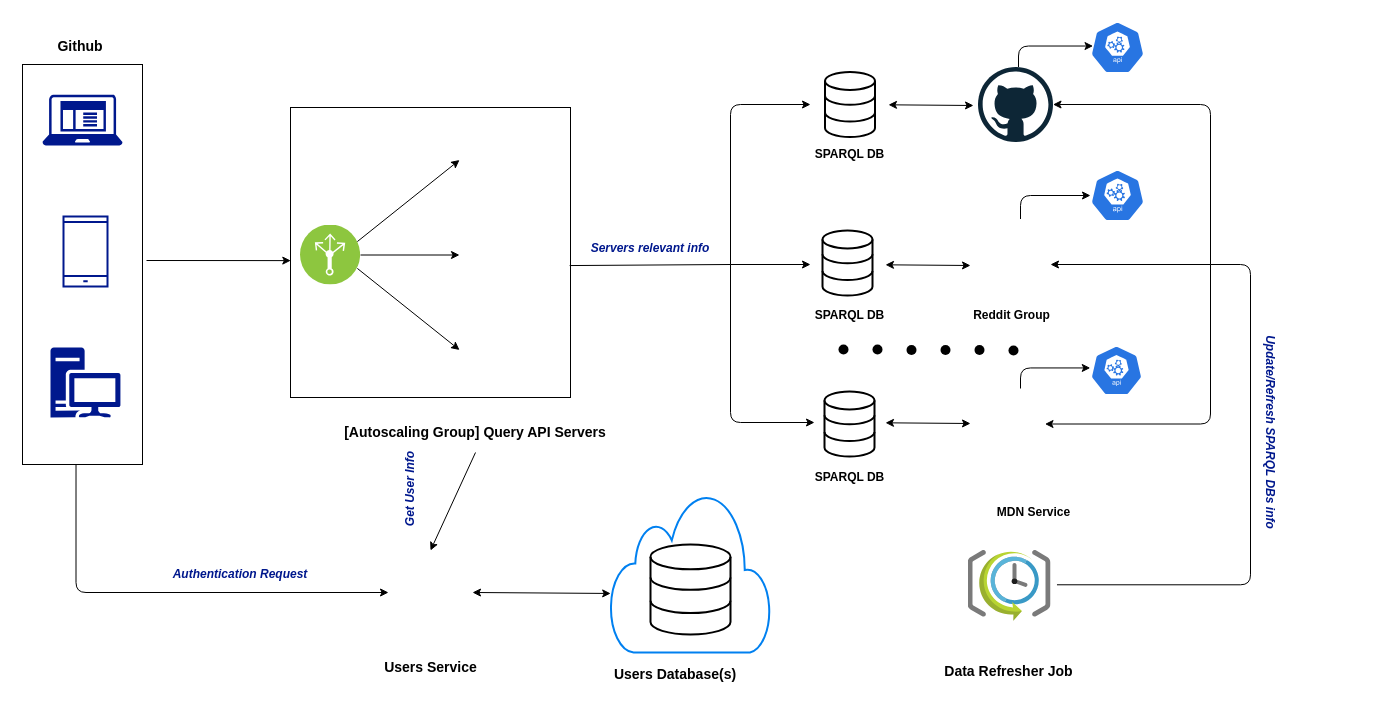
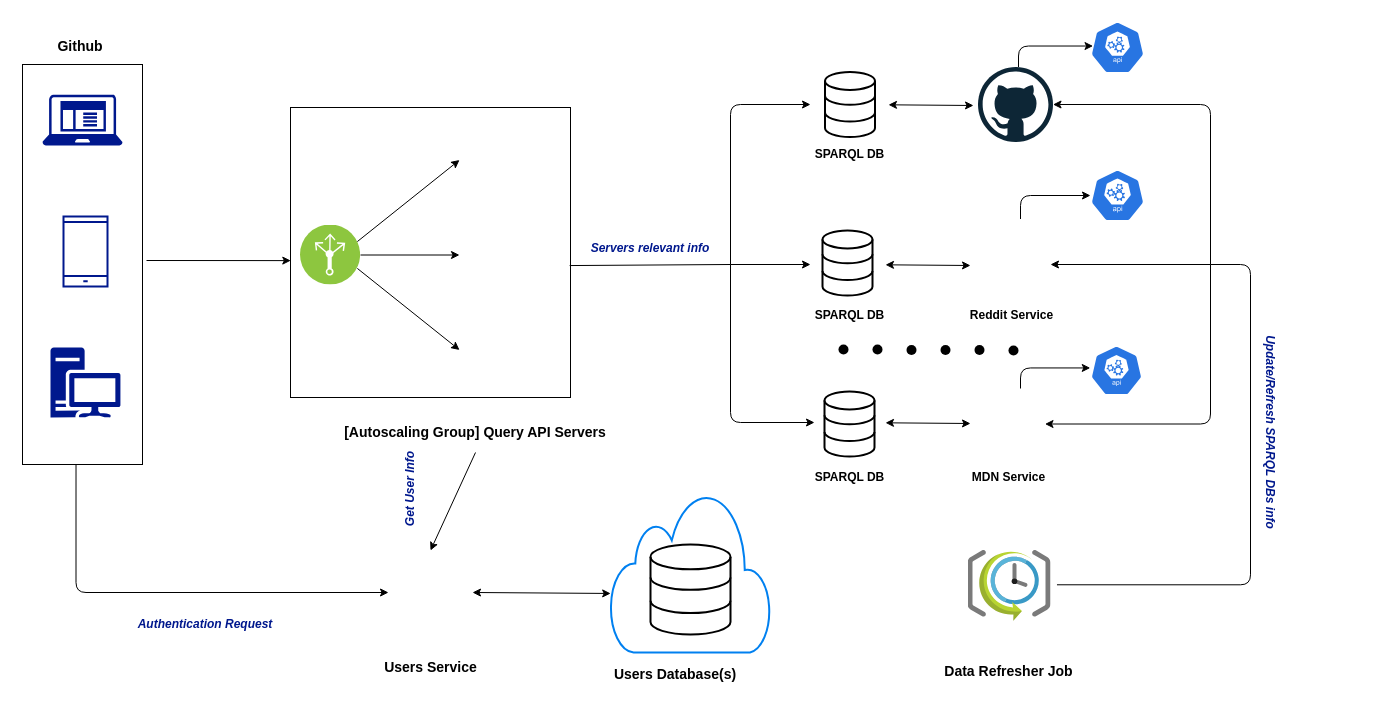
node "Reddit Group": label "Reddit Group" -> "Reddit Service"
node "MDN Service": moved (1034, 512) -> (1009, 477)
node "Authentication Request": moved (241, 575) -> (206, 625)
